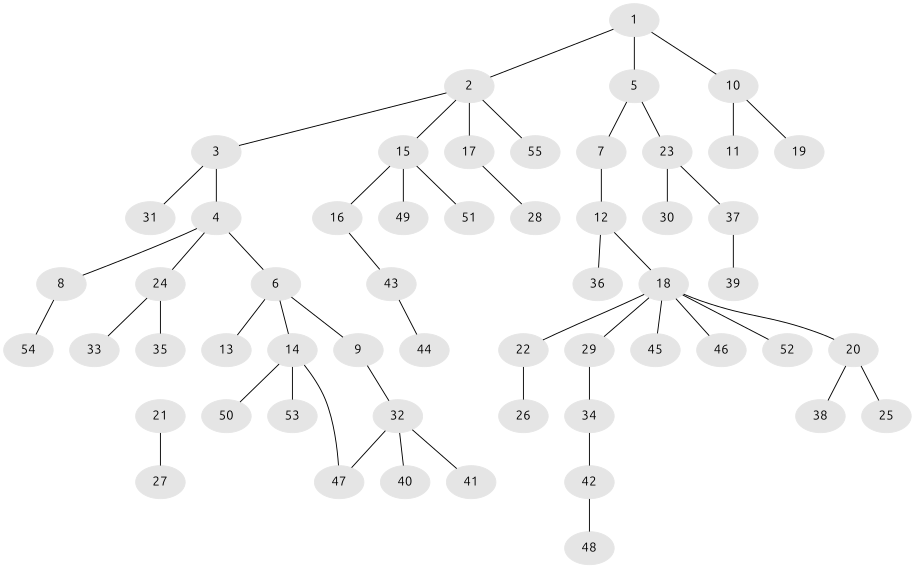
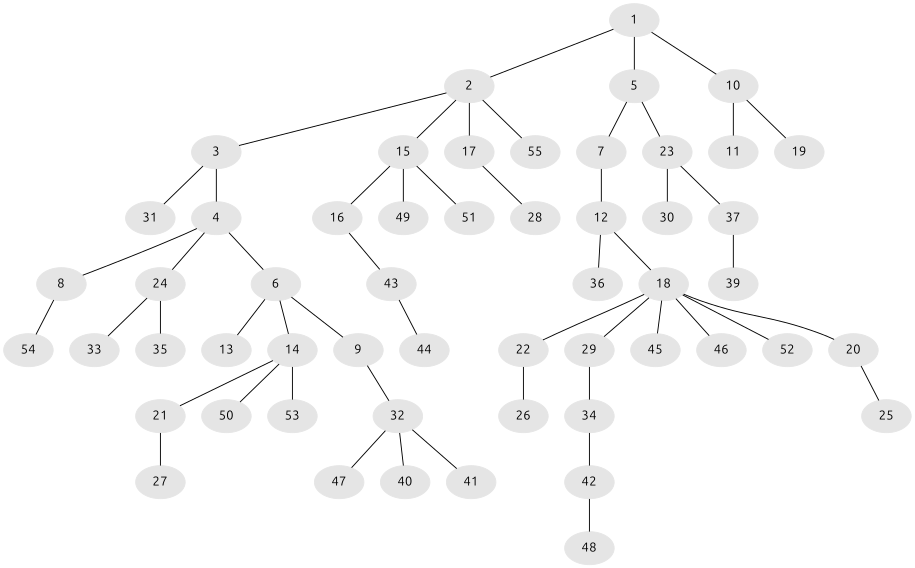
edge "14" -- "47": now "14" -- "21"
node "38": removed
